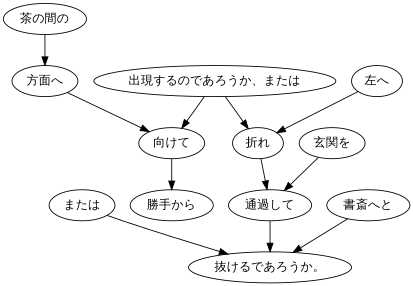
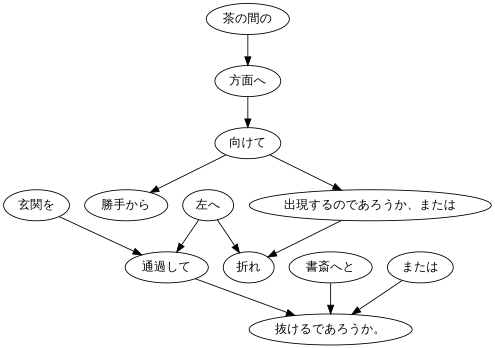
edge "出現するのであろうか、または" -> "向けて": reversed
edge "折れ" -> "通過して": now "左へ" -> "通過して"
